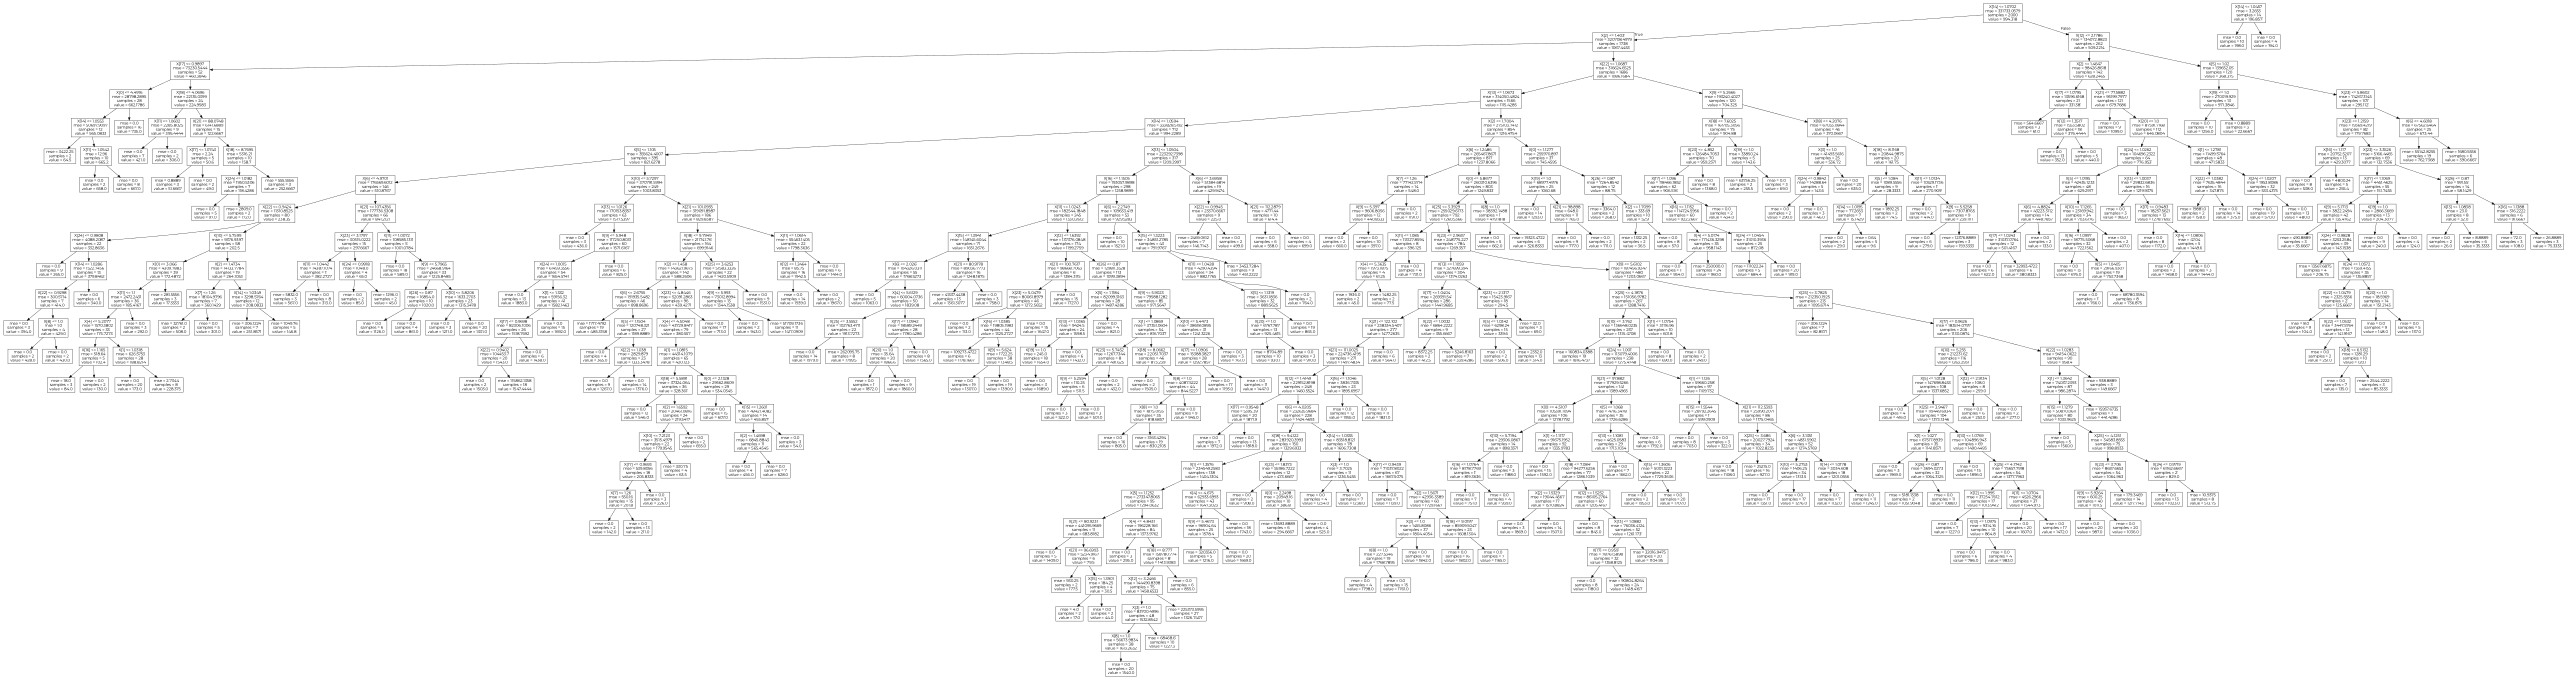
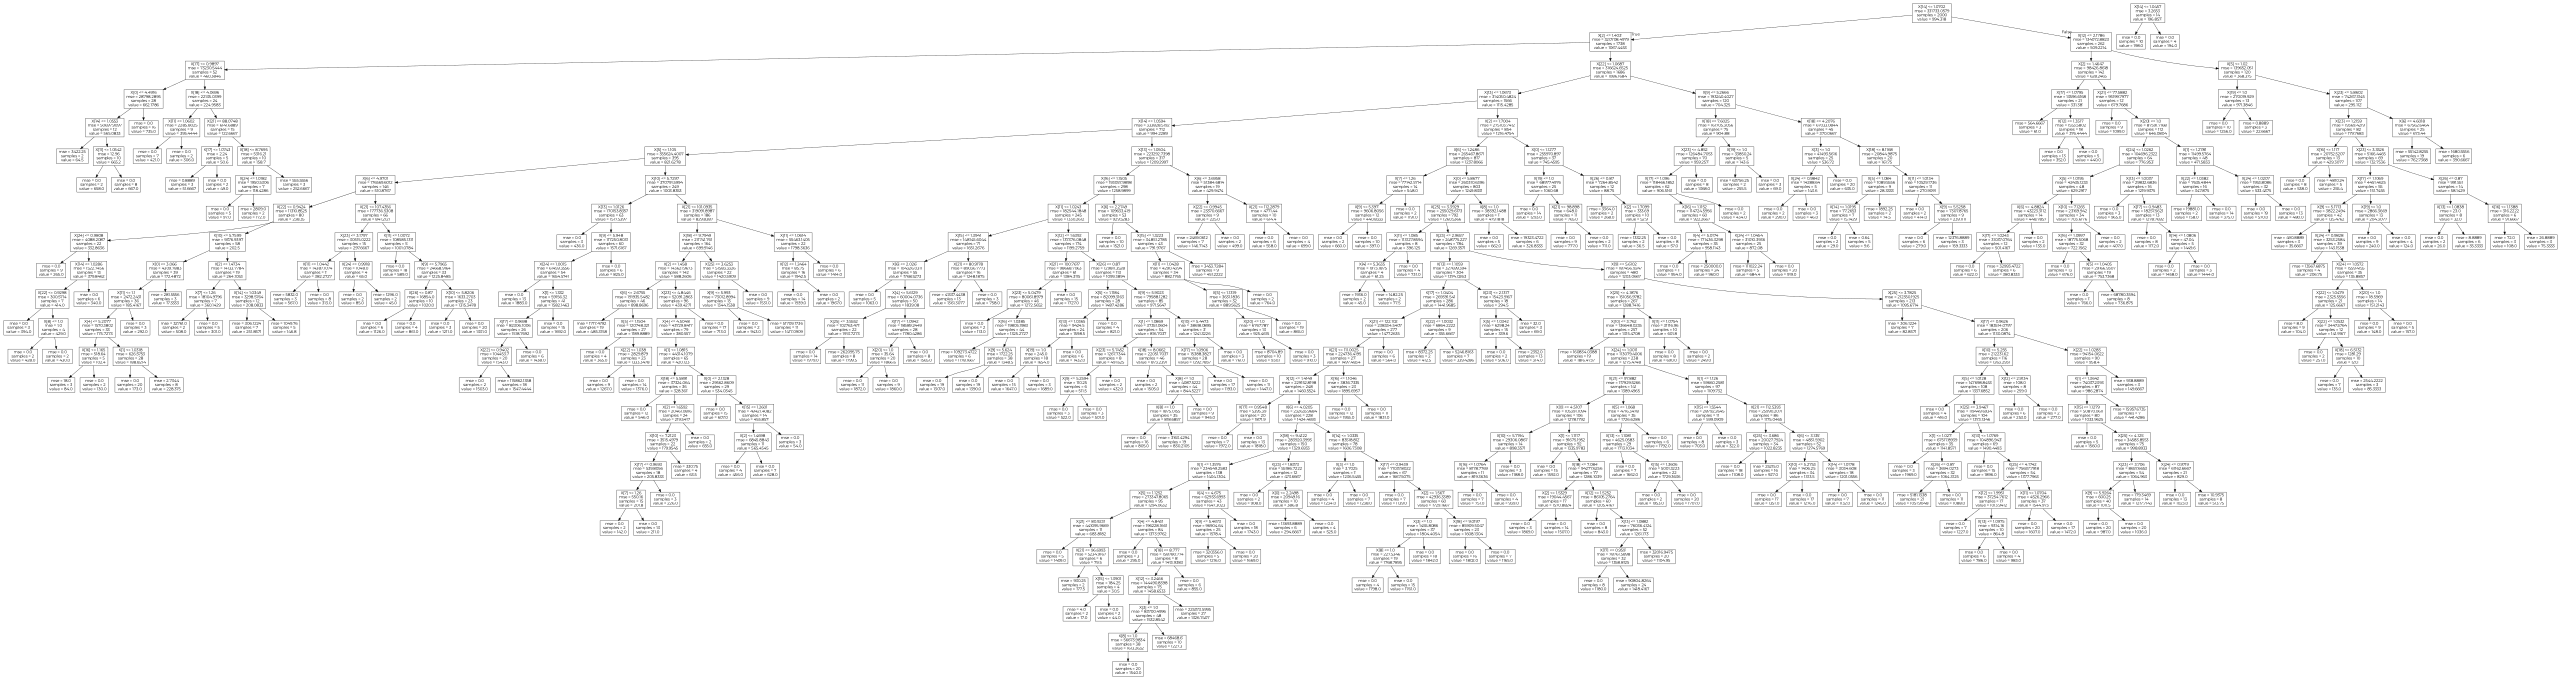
node "mse = 4800.24 samples = 5 value = 255.4": label "mse = 4800.24 samples = 5 value = 255.4" -> "mse = 4810.24 samples = 5 value = 255.4"
edge "mse = 0.0 samples = 15 value = 1647.0" -> "X[19] <= 1.0 mse = 245.0 samples = 18 value = 1654.0": reversed
